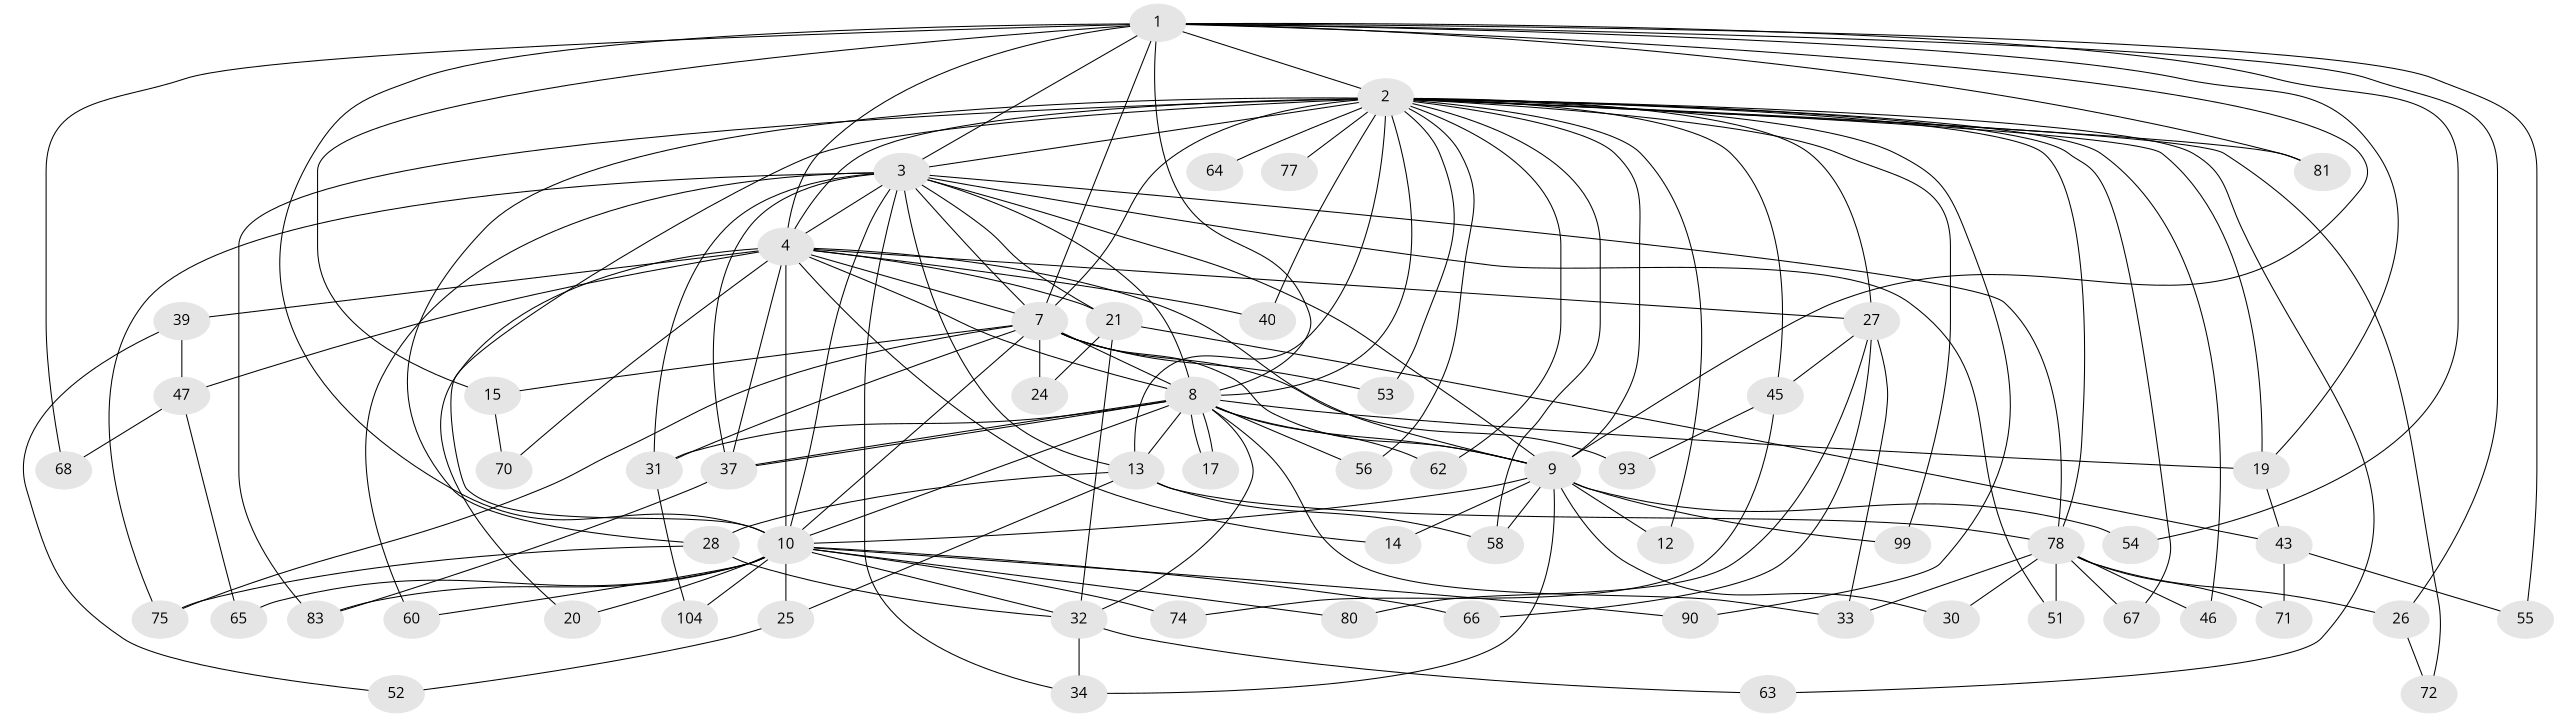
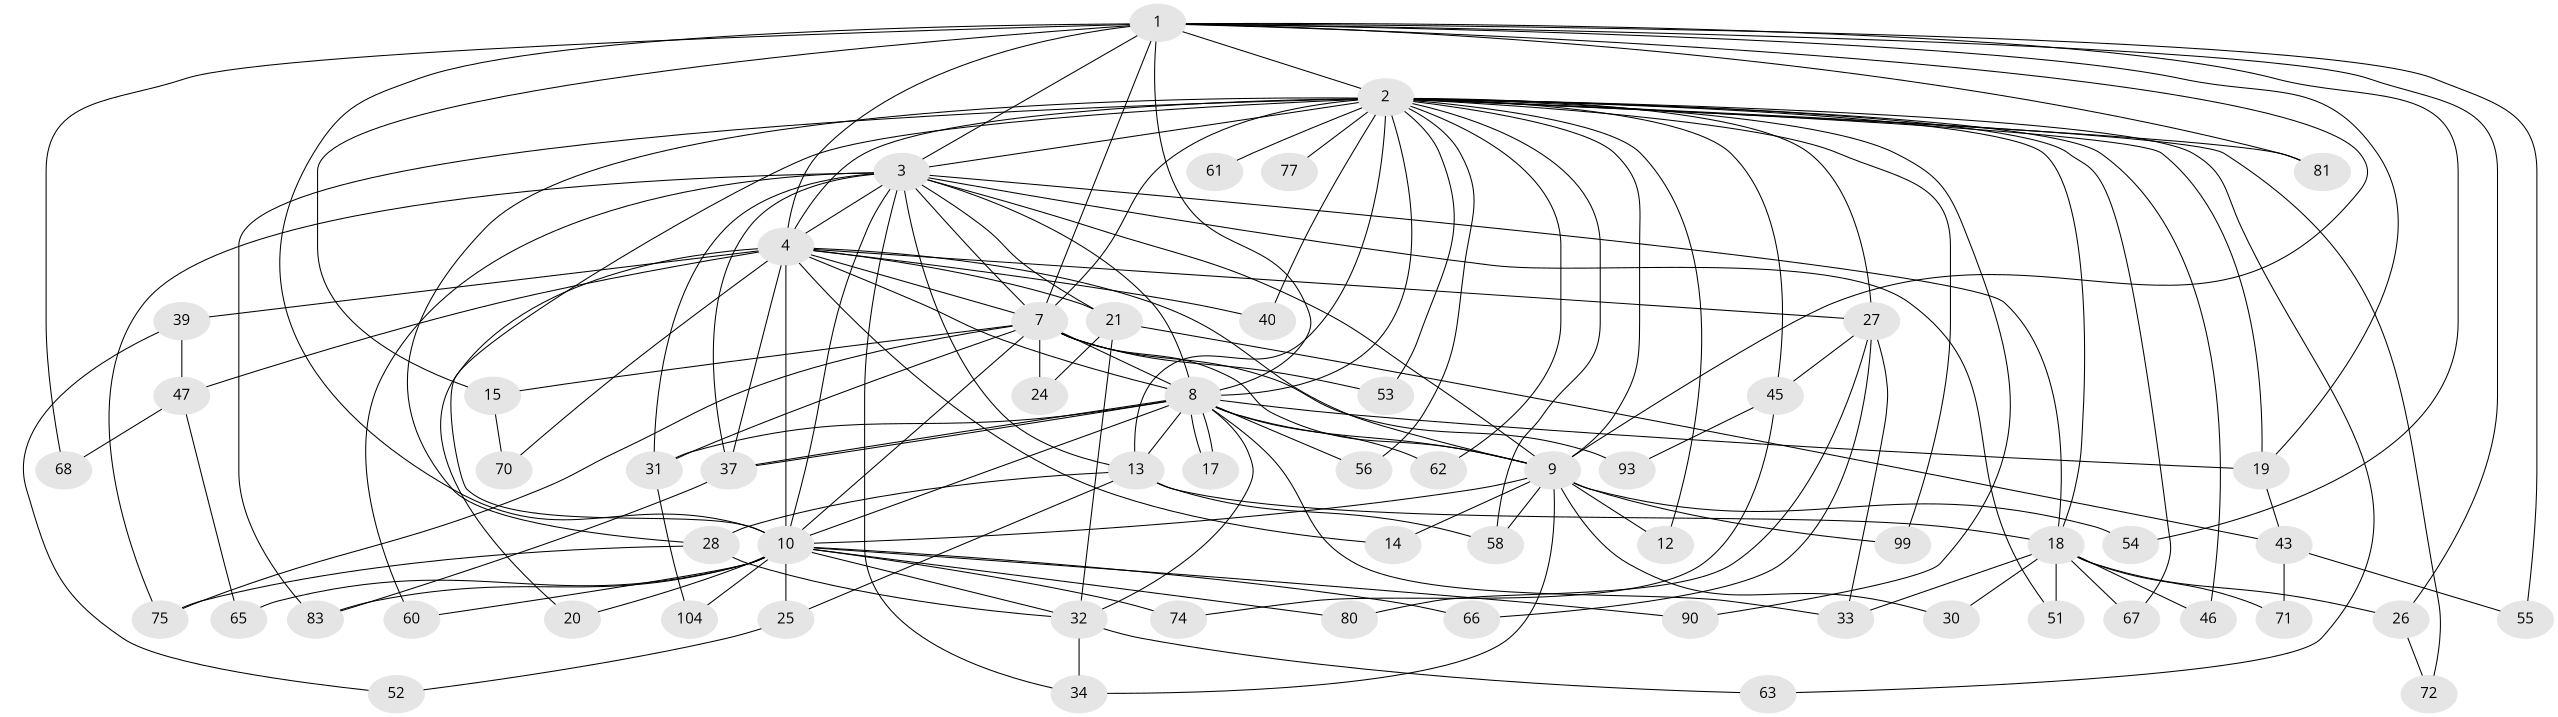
node "64": label "64" -> "61"
node "78": label "78" -> "18"
